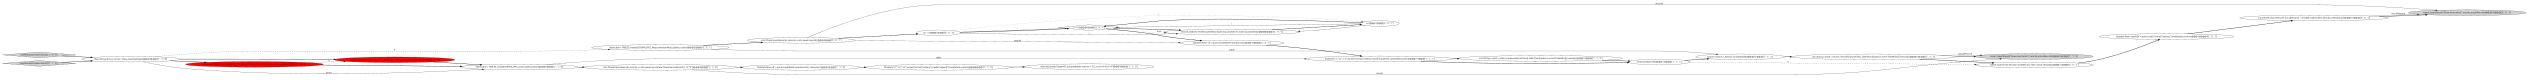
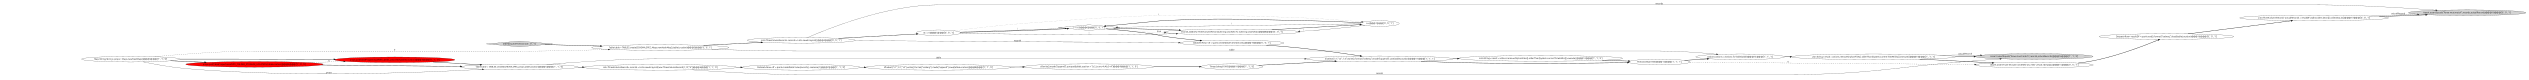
node "testManyLeafPartitions['0', '0', '1']": added
node "testMetadataFolderIsIntact['1', '0', '0']": removed
node "testMetadataFolderIsIntact['0', '1', '0']": removed
node "Thread.sleep(1000)@@@10@@@['1', '1', '0']": added
